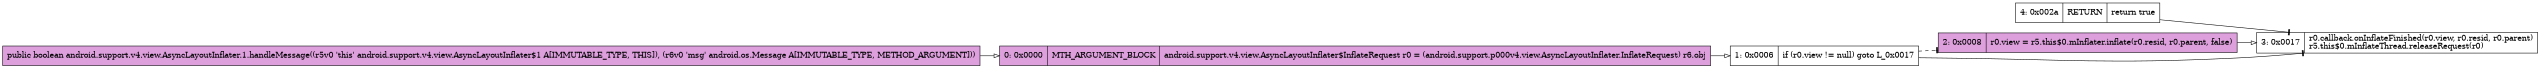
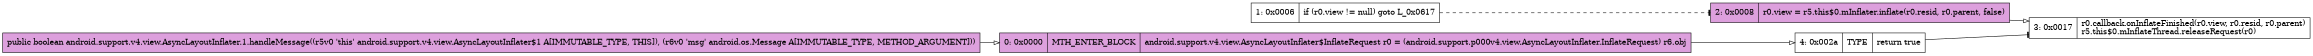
node "4: 0x002a": text "RETURN" -> "TYPE"
node "0: 0x0000": text "MTH_ARGUMENT_BLOCK" -> "MTH_ENTER_BLOCK"
edge "0: 0x0000" -> "1: 0x0006": now "0: 0x0000" -> "4: 0x002a"
node "1: 0x0006": text "if (r0.view != null) goto L_0x0017" -> "if (r0.view != null) goto L_0x0617"
edge "1: 0x0006" -> "3: 0x0017": removed
